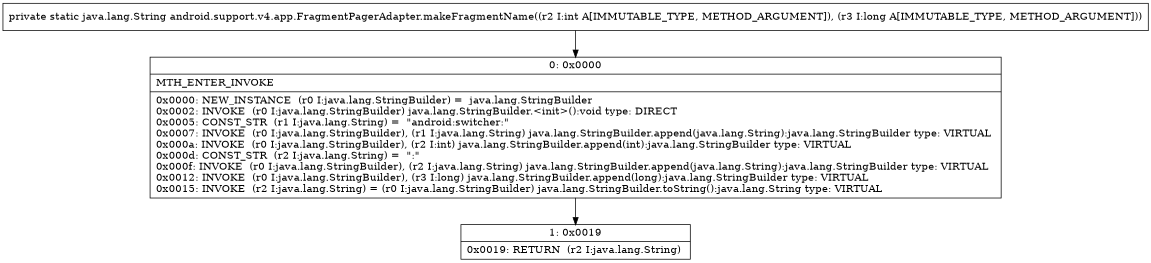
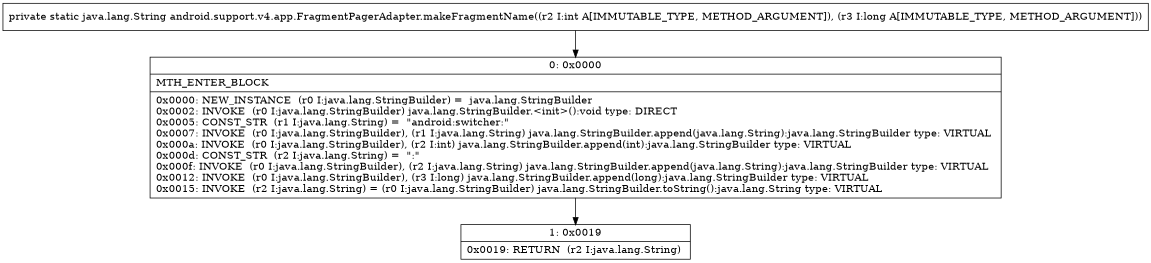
node "0: 0x0000": text "MTH_ENTER_INVOKE" -> "MTH_ENTER_BLOCK"
